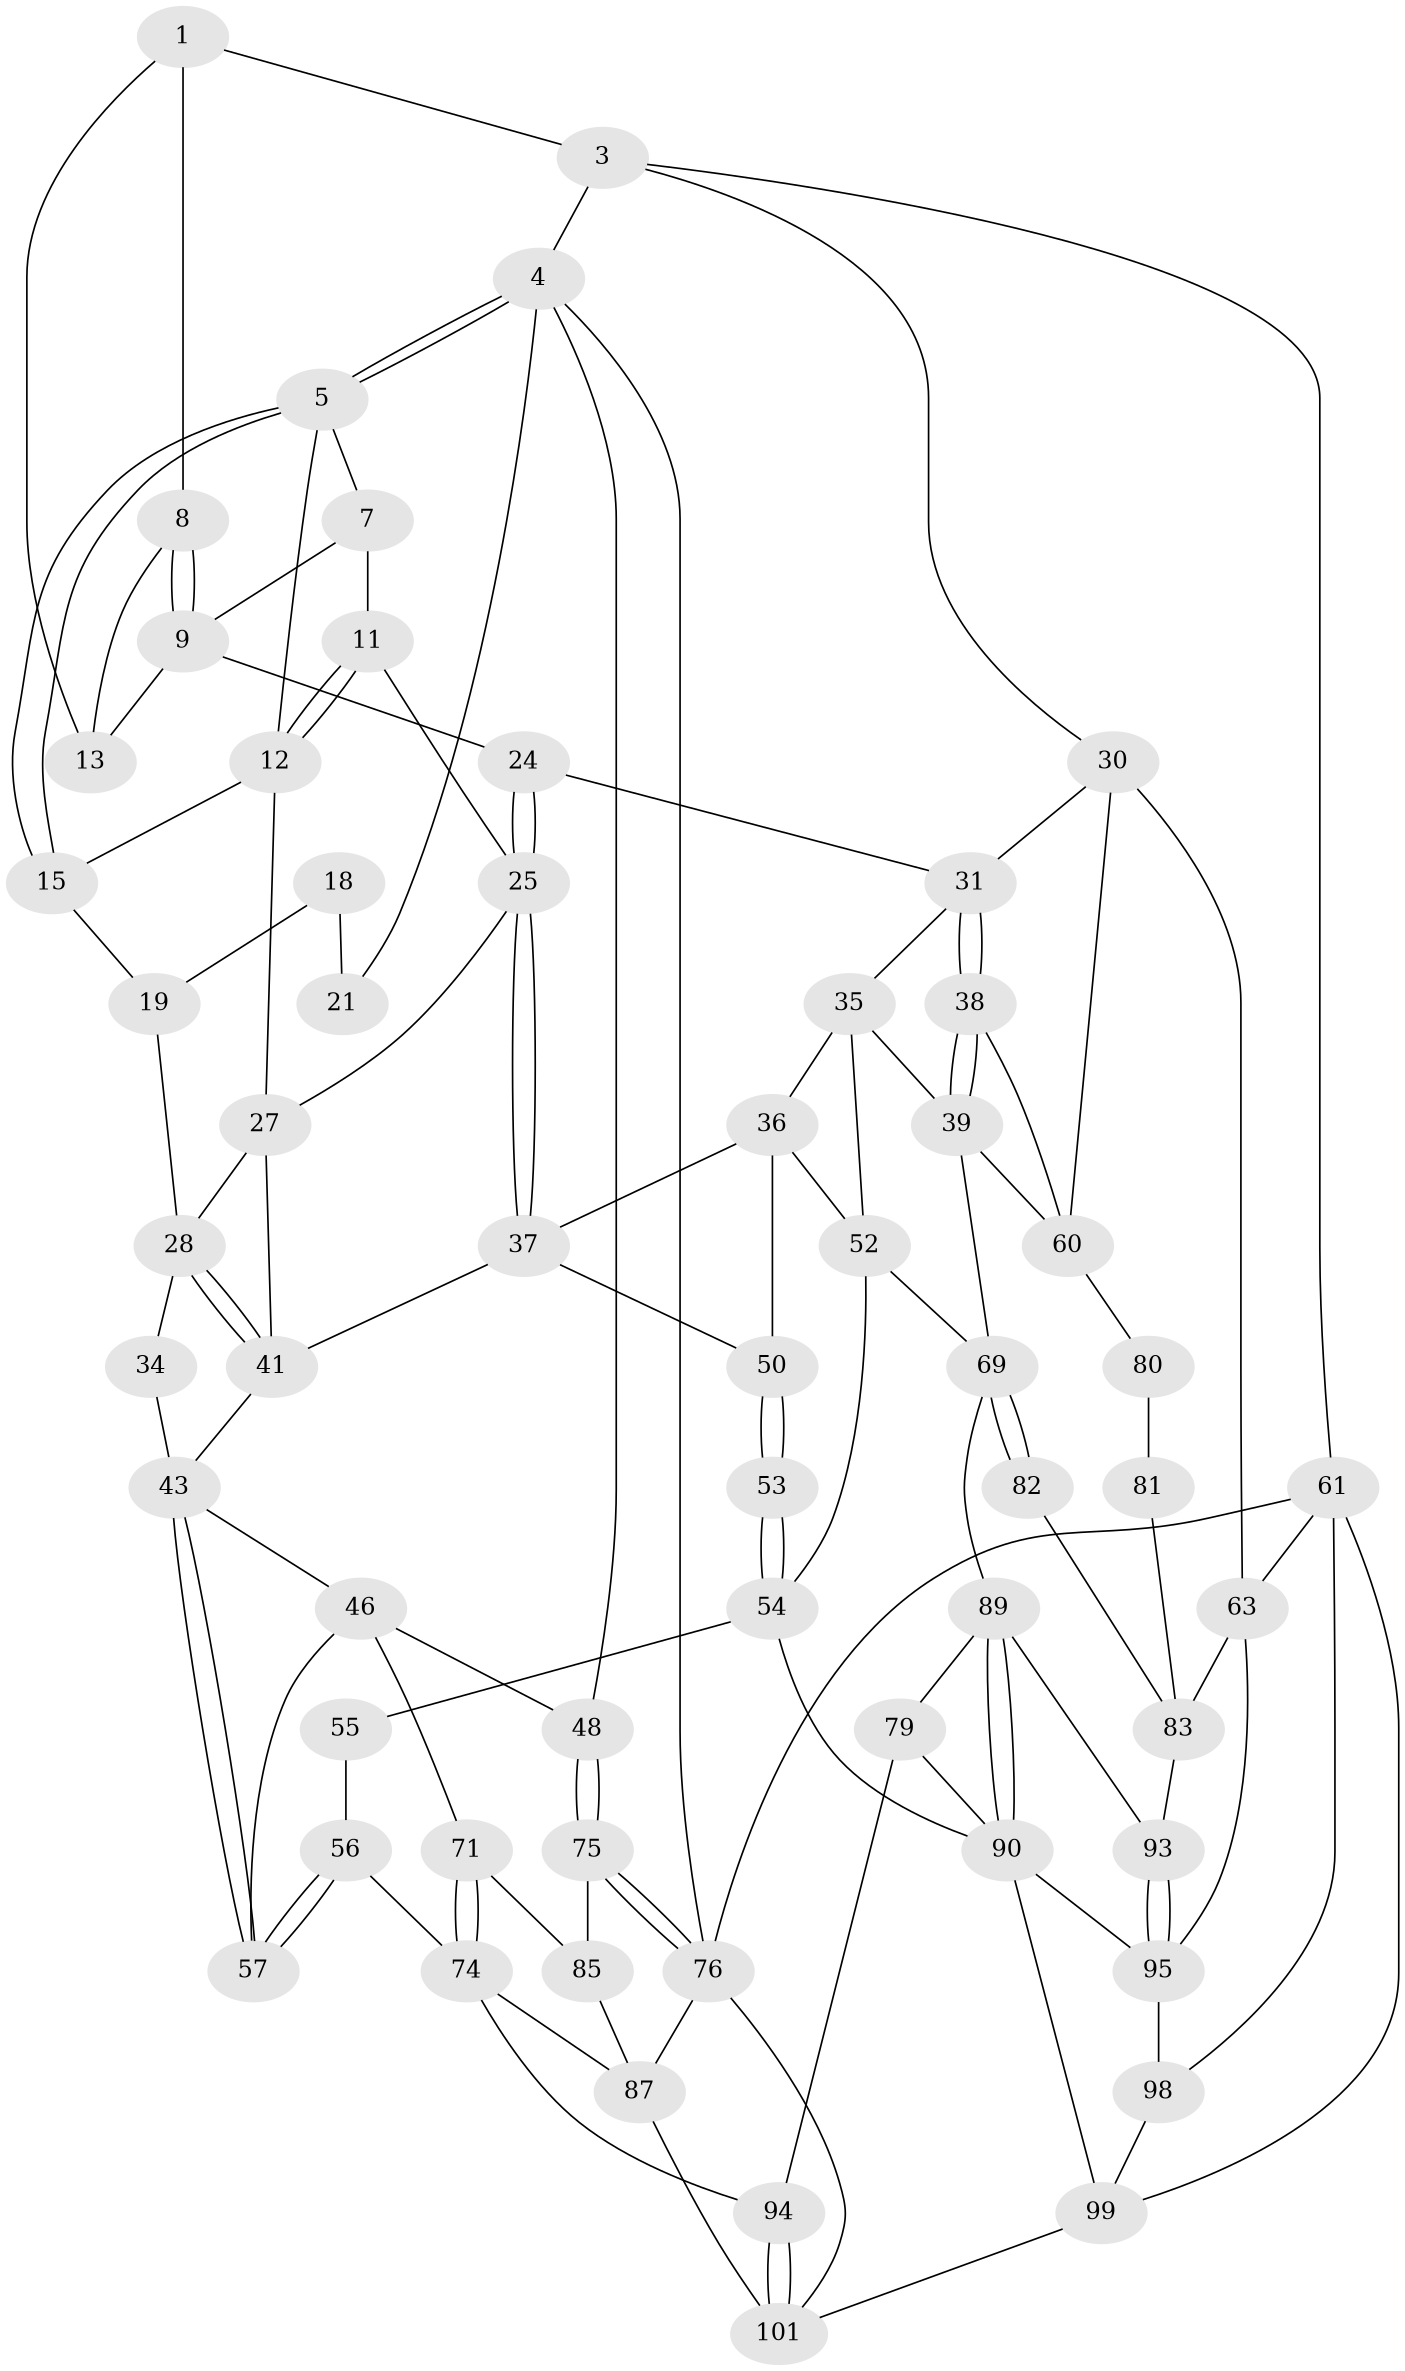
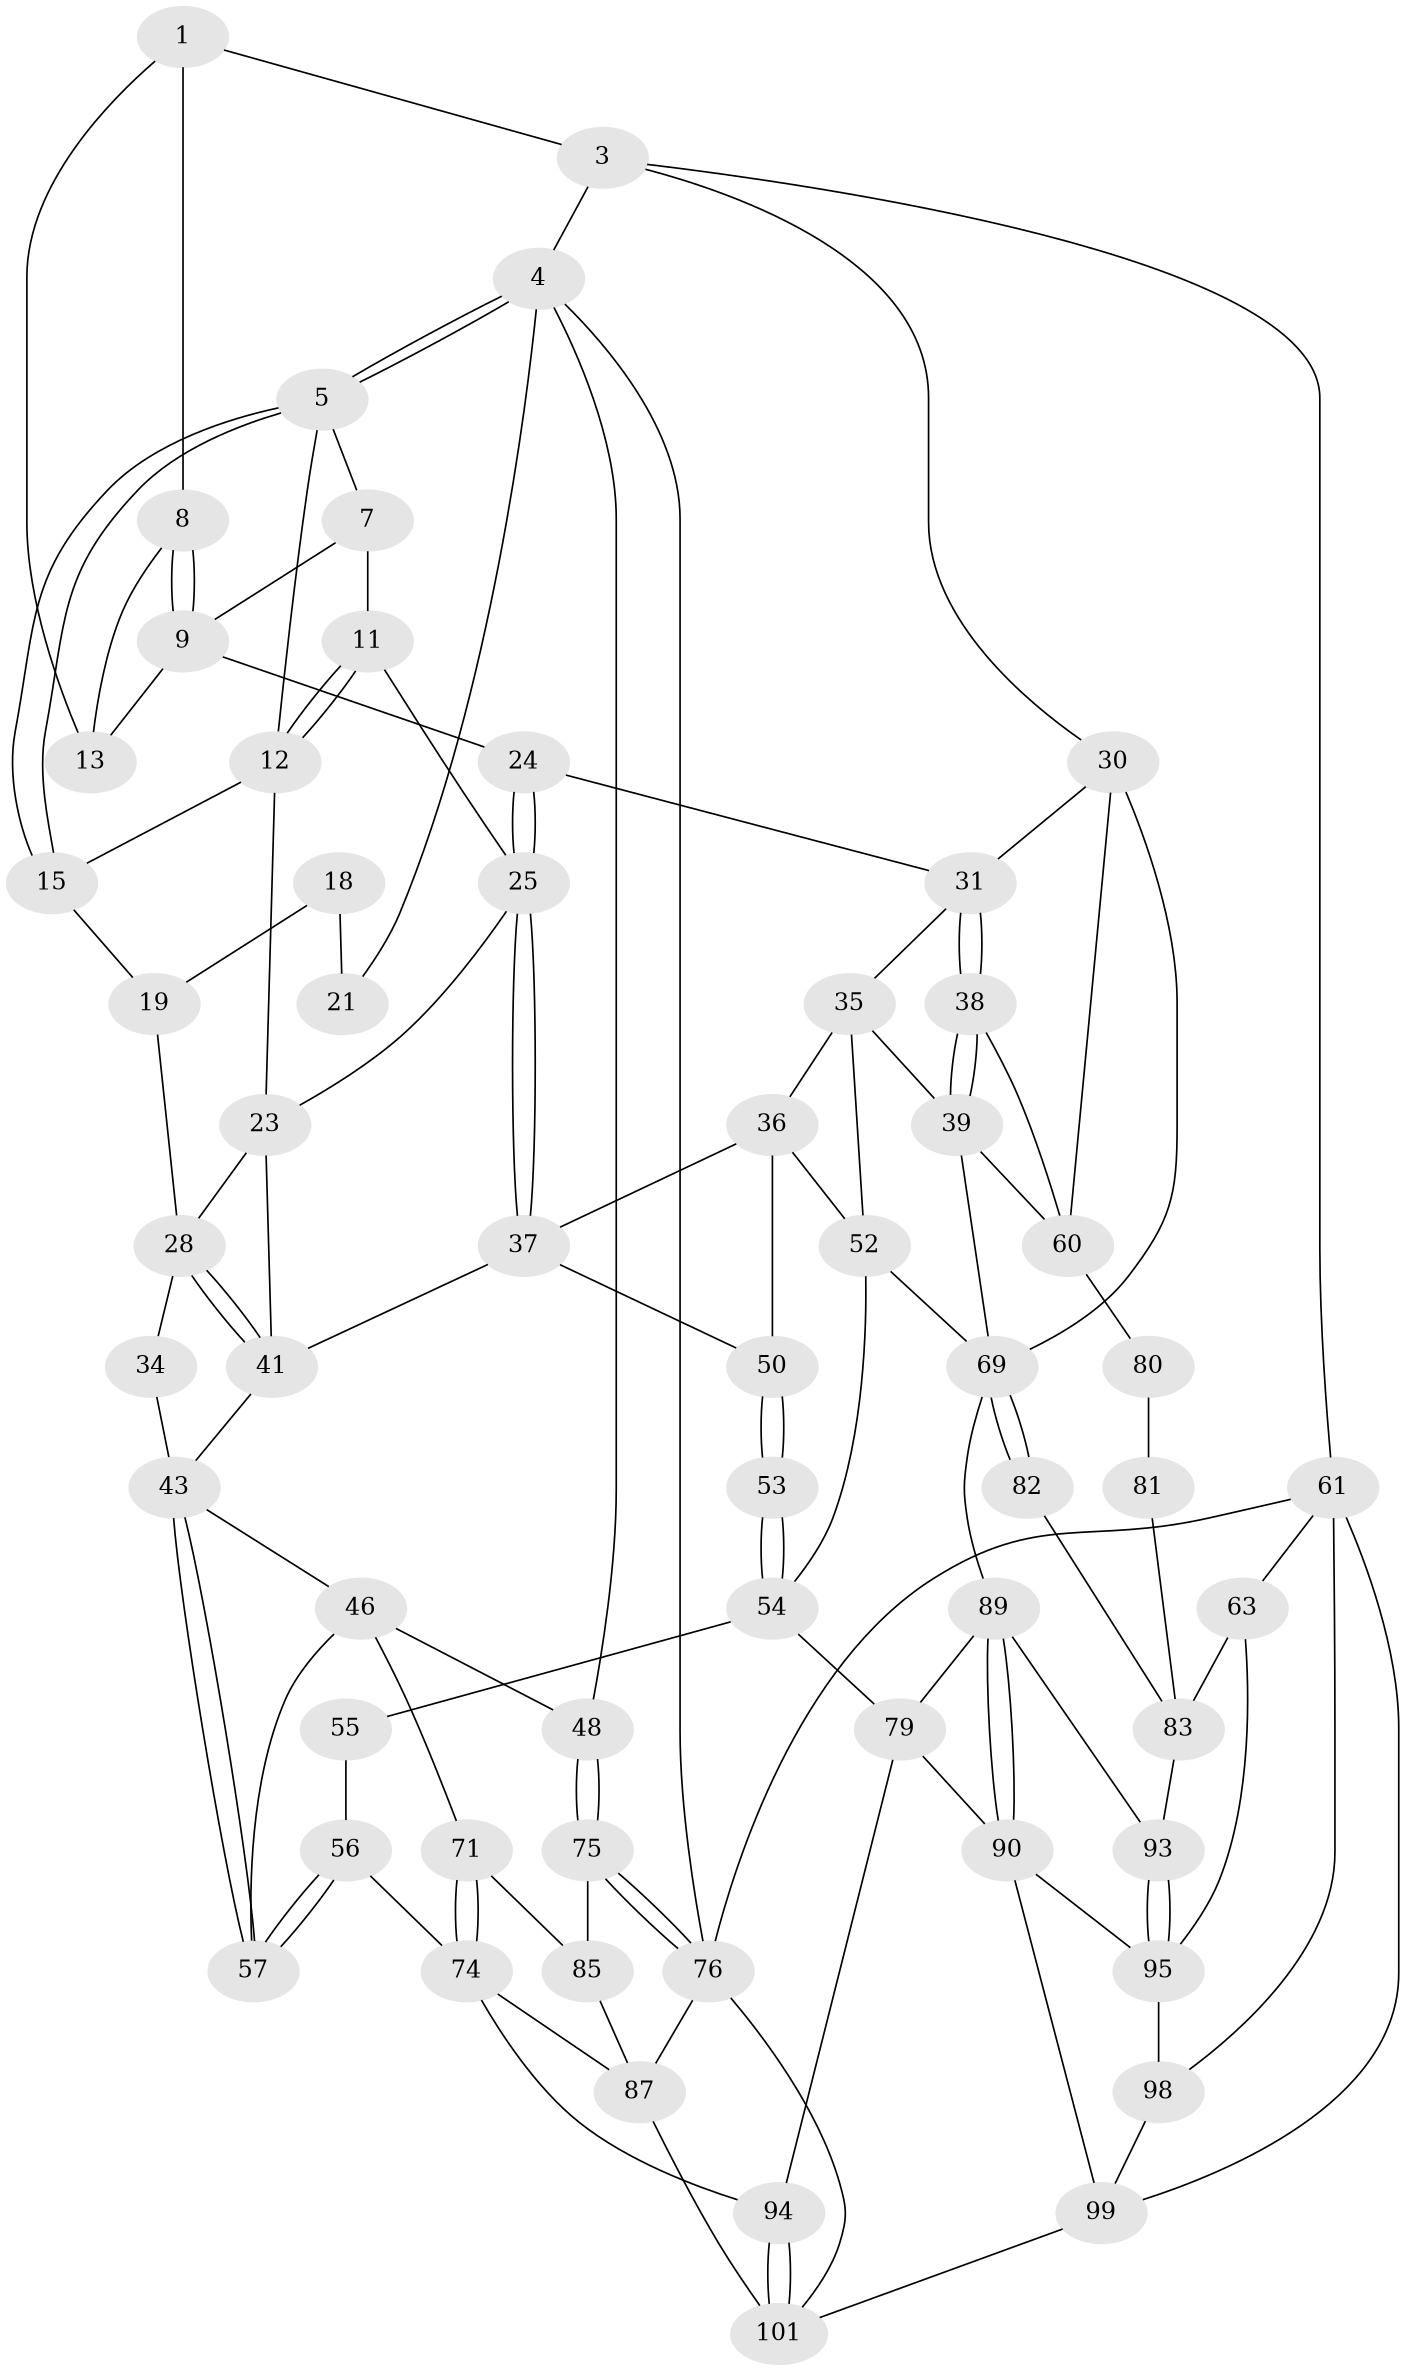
node "27": label "27" -> "23"
edge "30" -- "63": now "30" -- "69"
edge "54" -- "90": now "54" -- "79"
